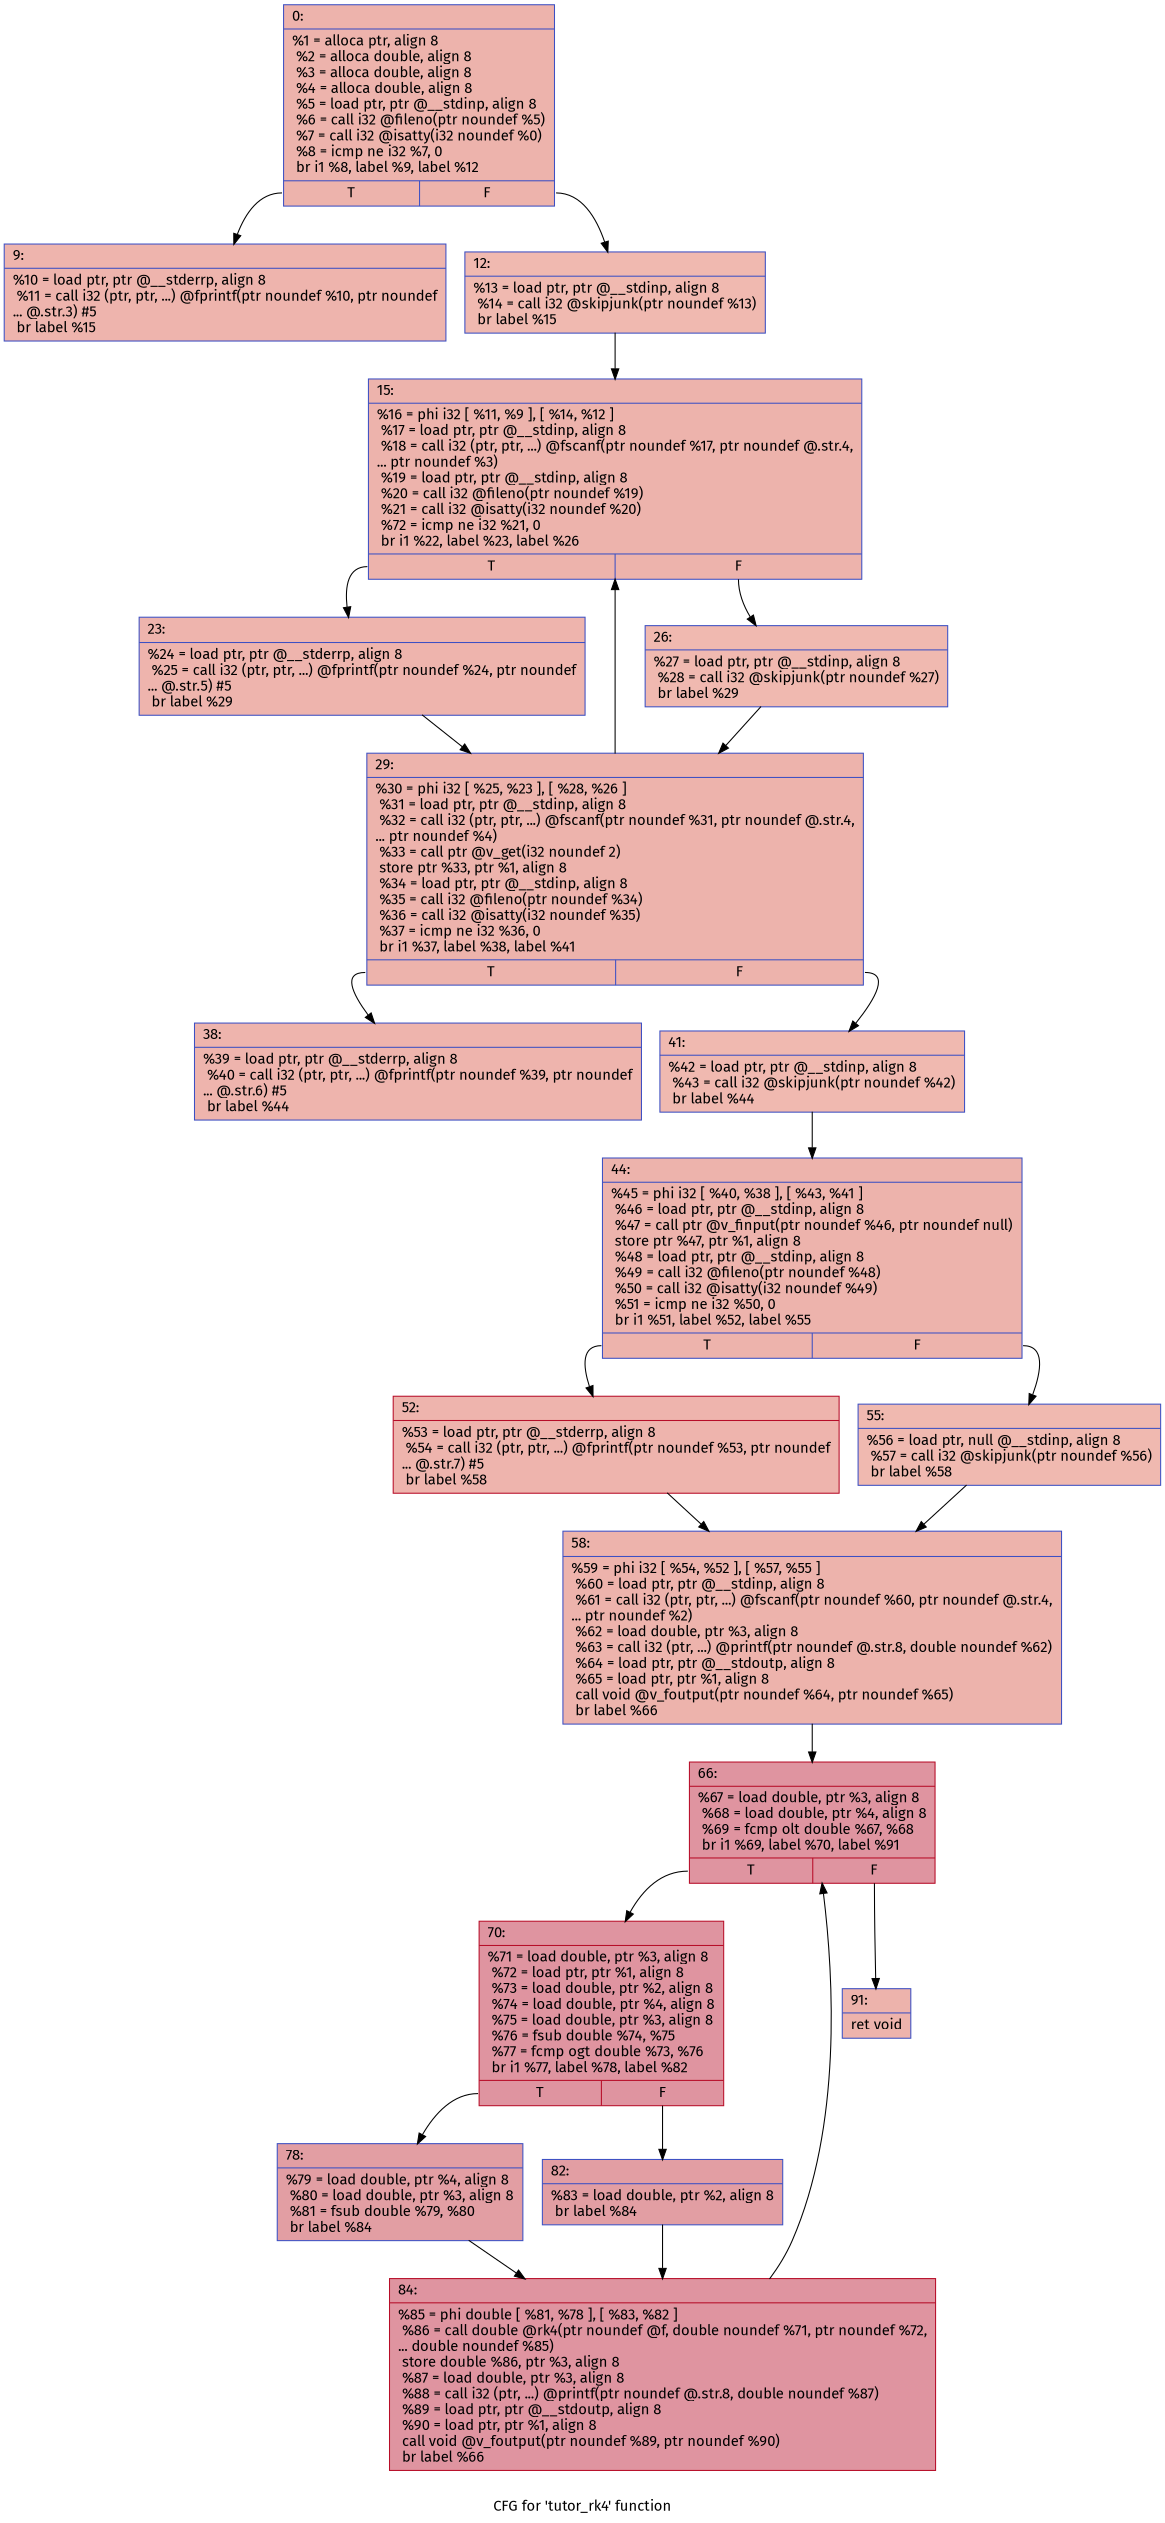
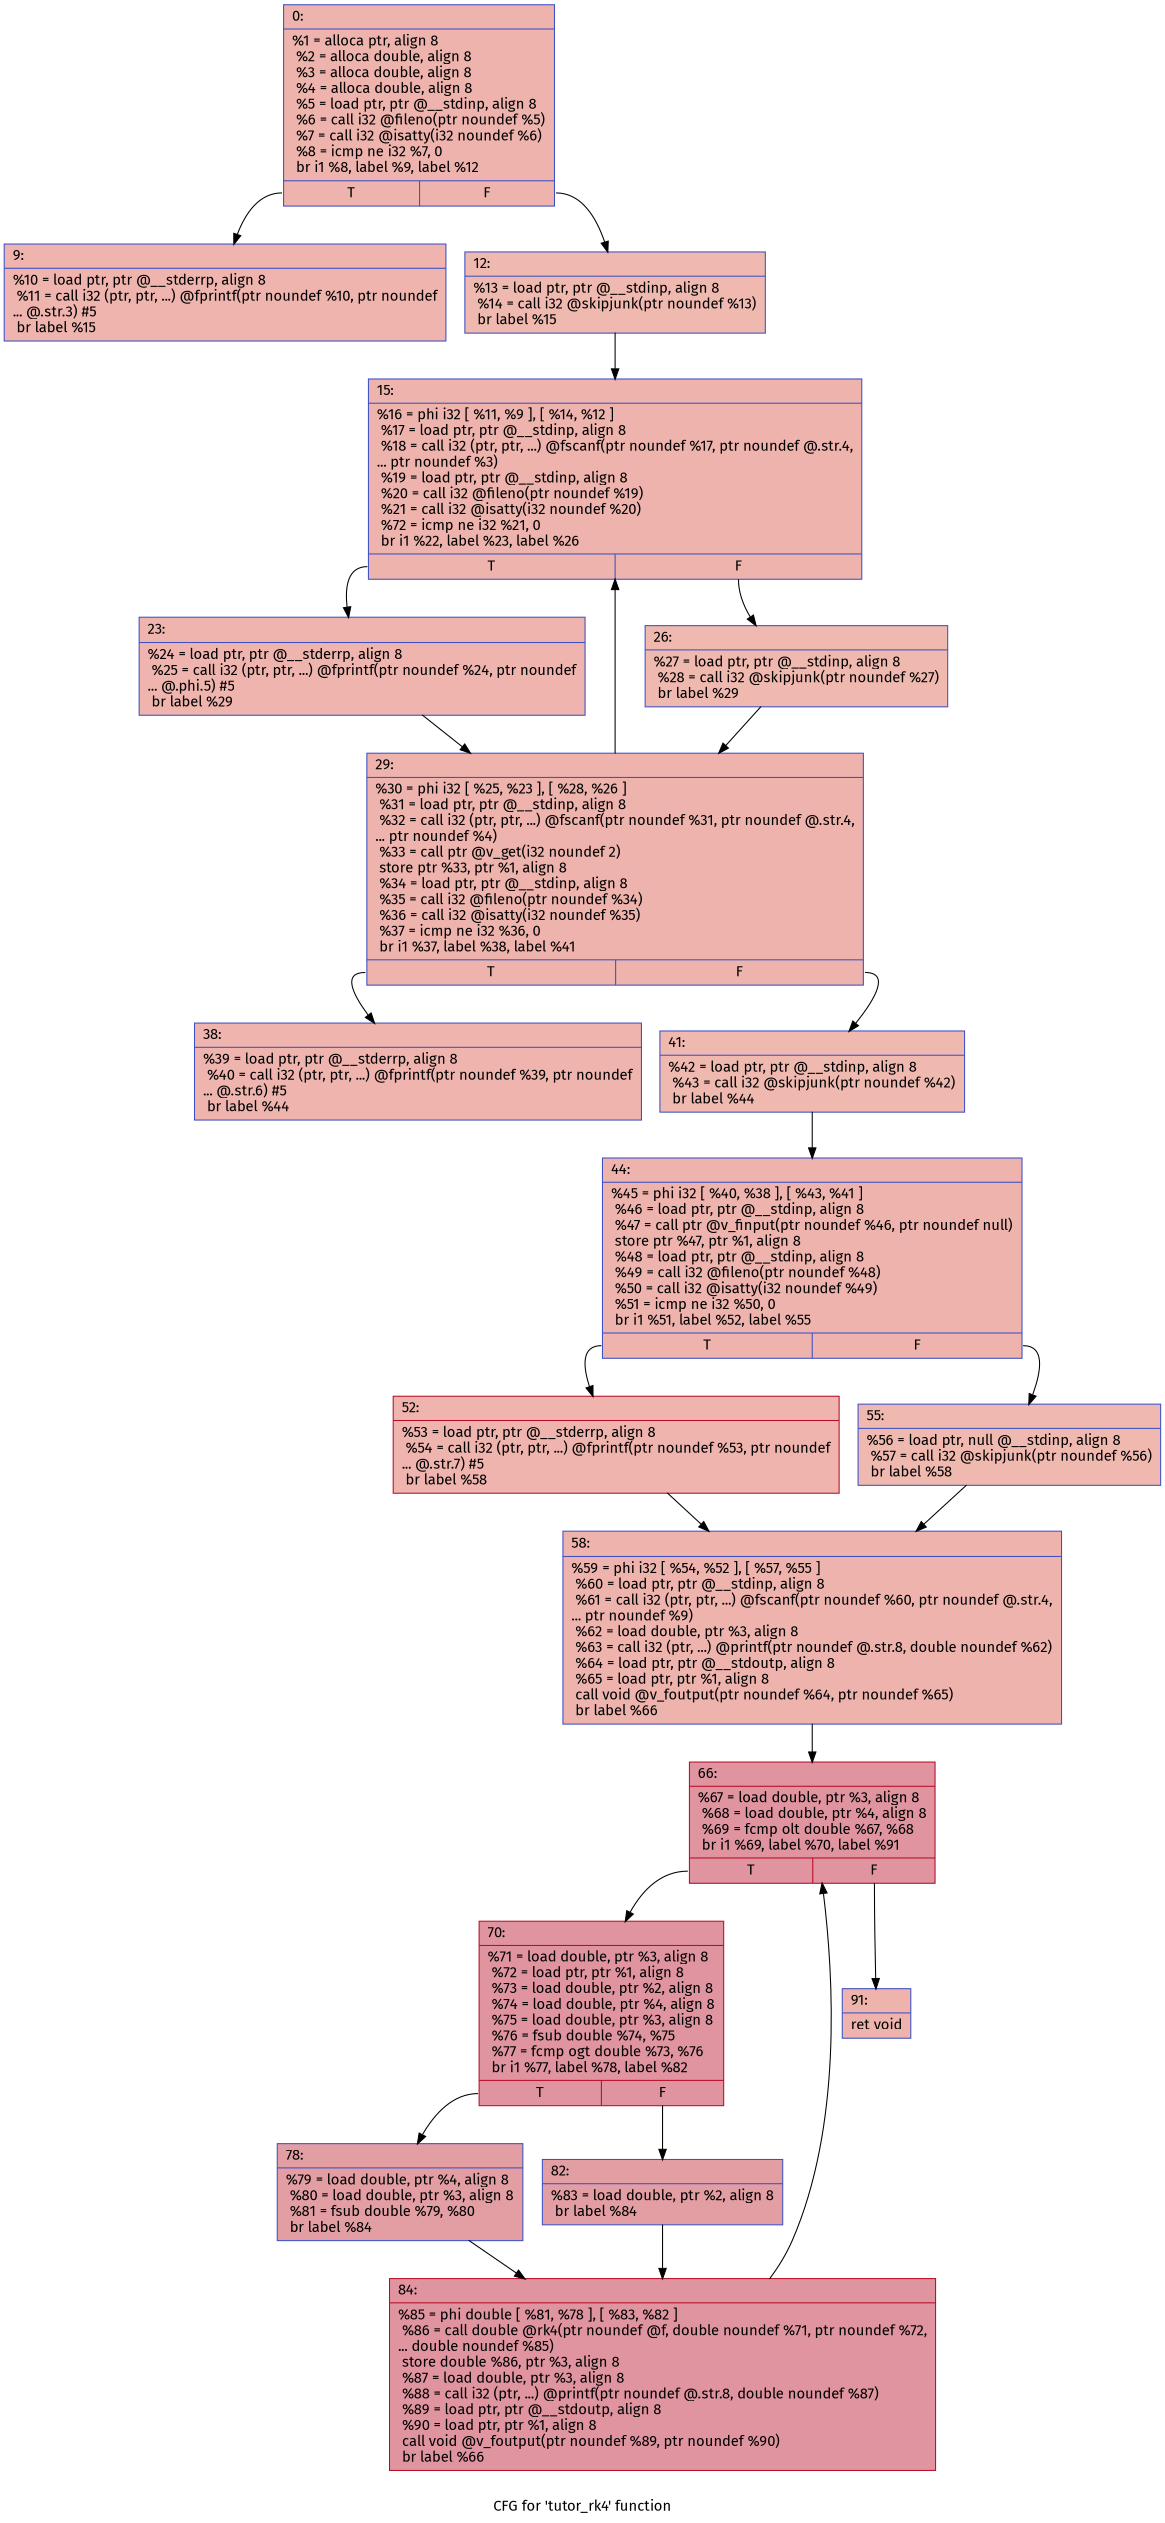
node "0:": text "%7 = call i32 @isatty(i32 noundef %0)" -> "%7 = call i32 @isatty(i32 noundef %6)"
node "23:": text "... @.str.5) #5" -> "... @.phi.5) #5"
node "58:": text "... ptr noundef %2)" -> "... ptr noundef %9)"
